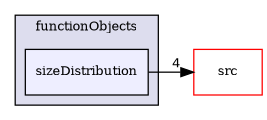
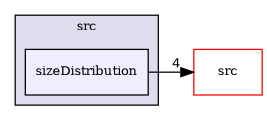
cluster "functionObjects": label "functionObjects" -> "src"
